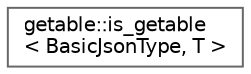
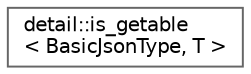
node "getable::is_getable < BasicJsonType, T >": label "getable::is_getable < BasicJsonType, T >" -> "detail::is_getable < BasicJsonType, T >"
